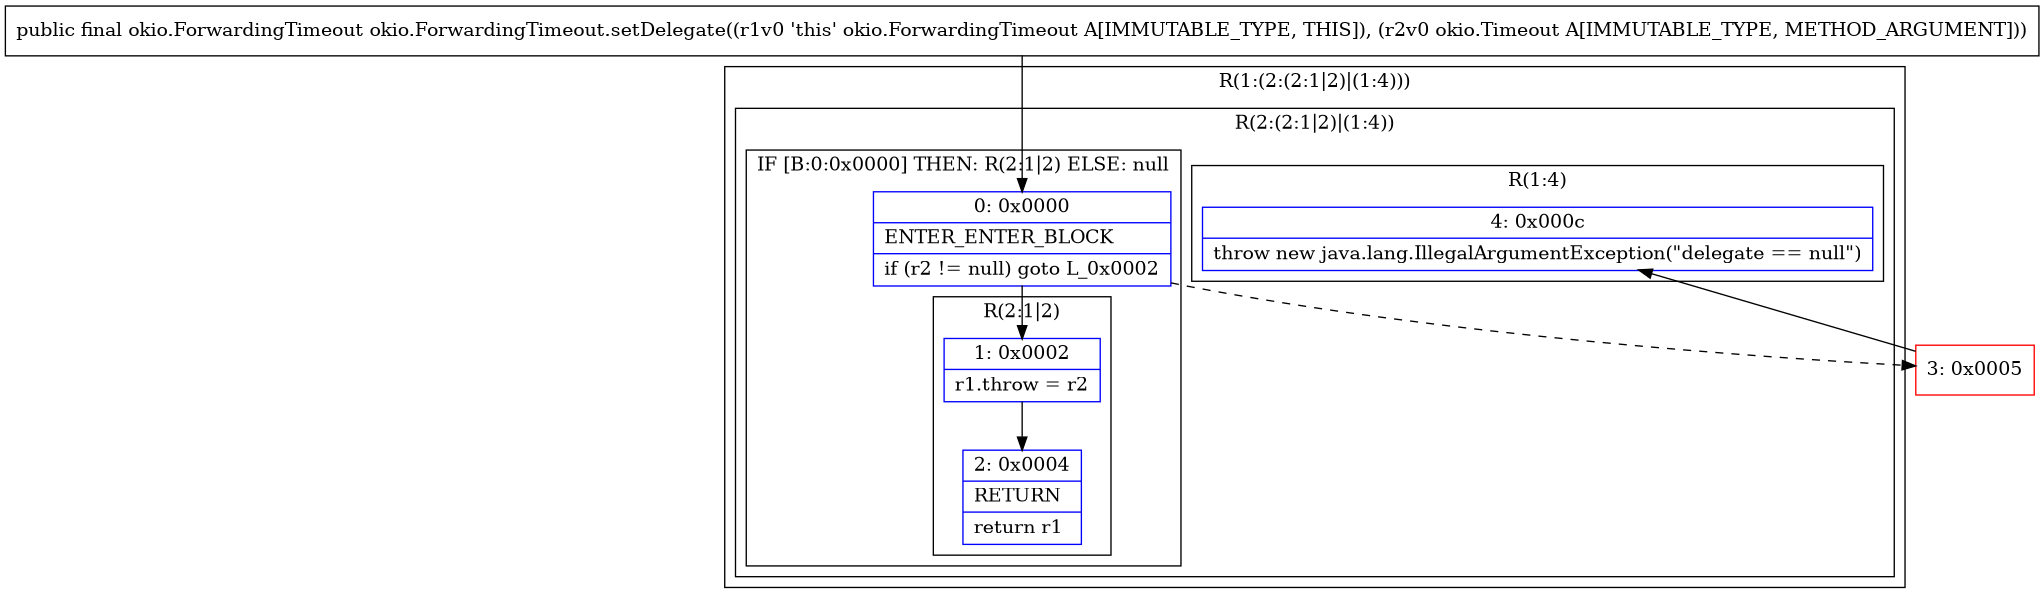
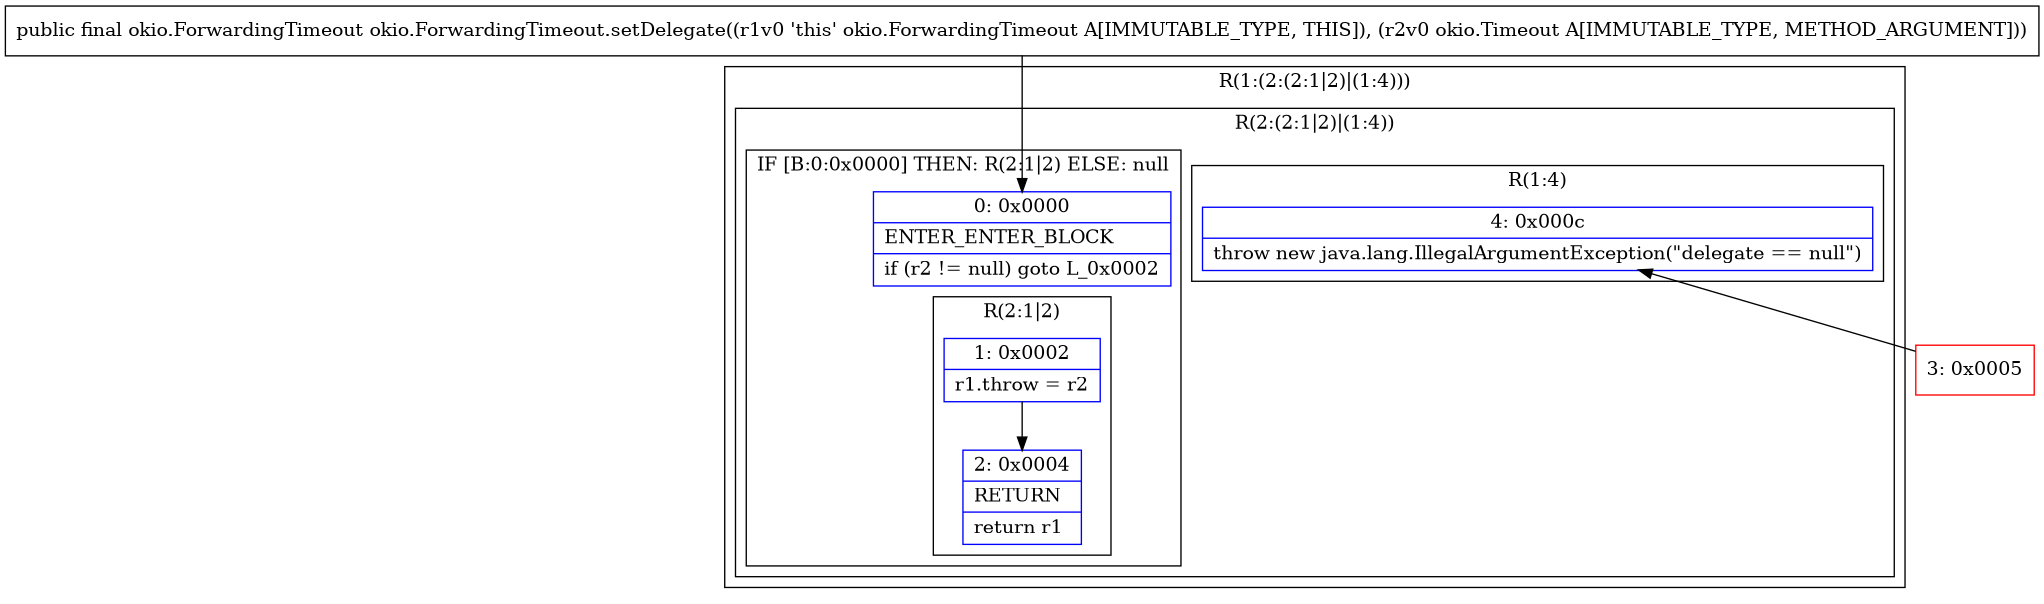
edge "0: 0x0000" -> "1: 0x0002": removed
edge "0: 0x0000" -> "3: 0x0005": removed
